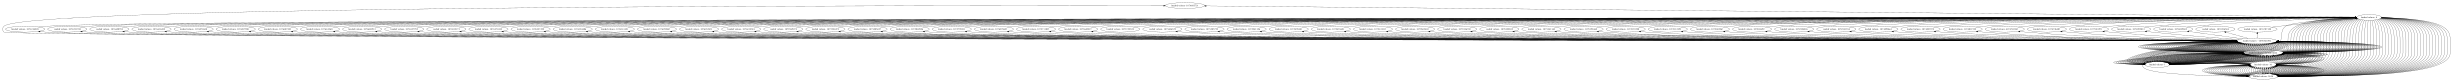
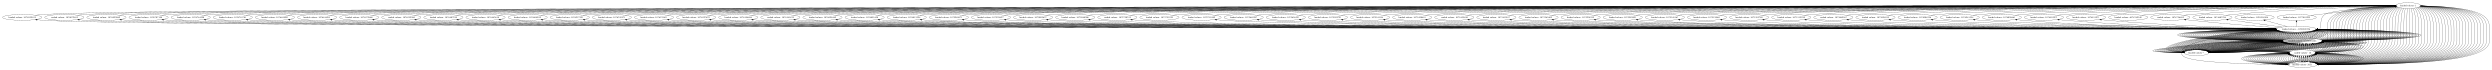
edge "loaded values- 0" -> "loaded values- 1074683756": reversed
edge "loaded values- -1090521896" -> "loaded values- 4074769245": removed
